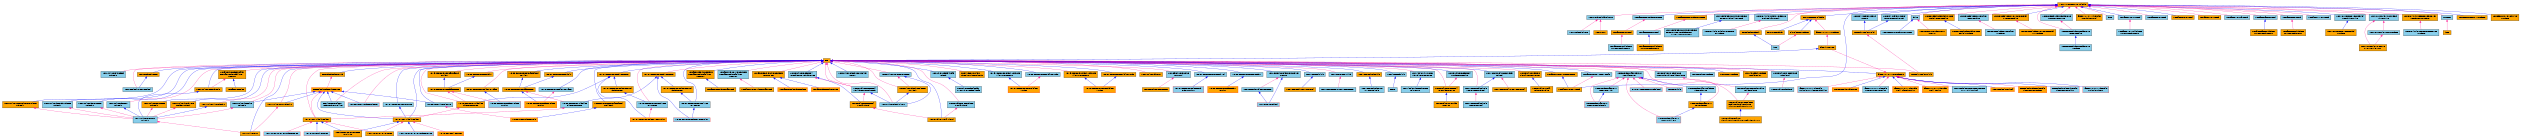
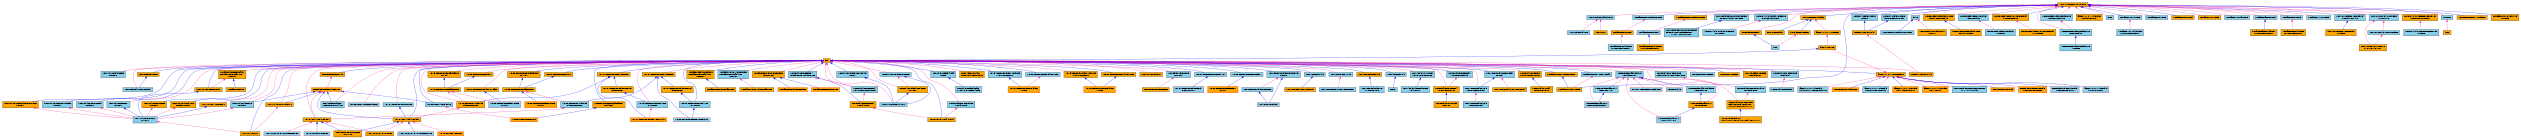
edge "NavEKF3_core::setup_core" -> "gcs": color blue -> deeppink
node "NavEKF2_core::realignYawGPS": removed
edge "AP_Camera::update_trigger" -> "DataFlash_Class::instance": removed
edge "AP_Tuning::check_input" -> "AP_Landing_Deepstall ::build_approach_path": now "AP_Tuning::check_input" -> "AP_Tuning::check_controller _error"
